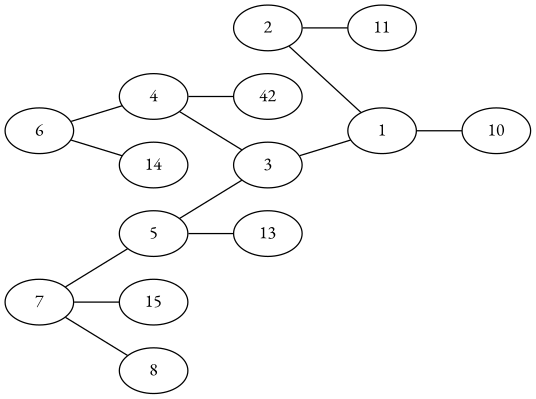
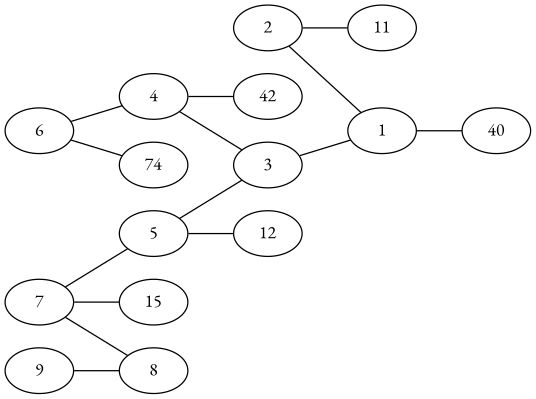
node "10": label "10" -> "40"
node "14": label "14" -> "74"
node "13": label "13" -> "12"
node "9": added
